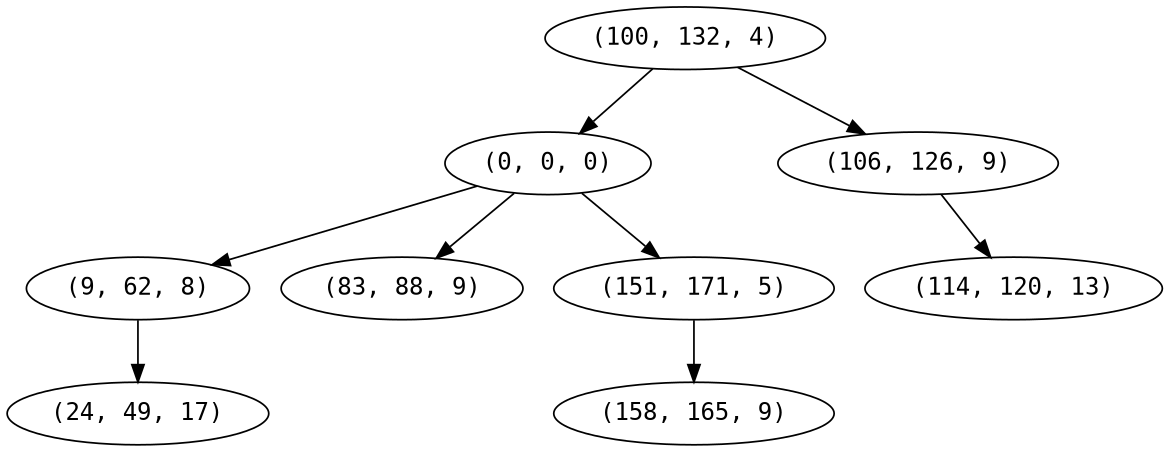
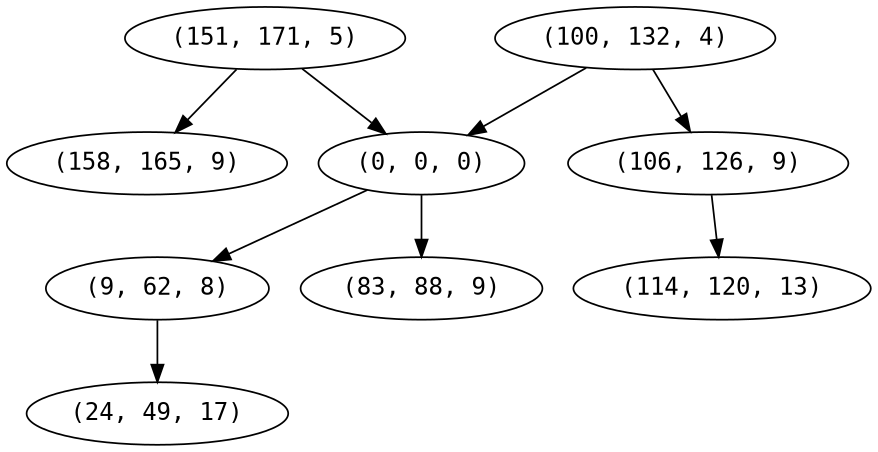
edge "(0, 0, 0)" -> "(151, 171, 5)": reversed
